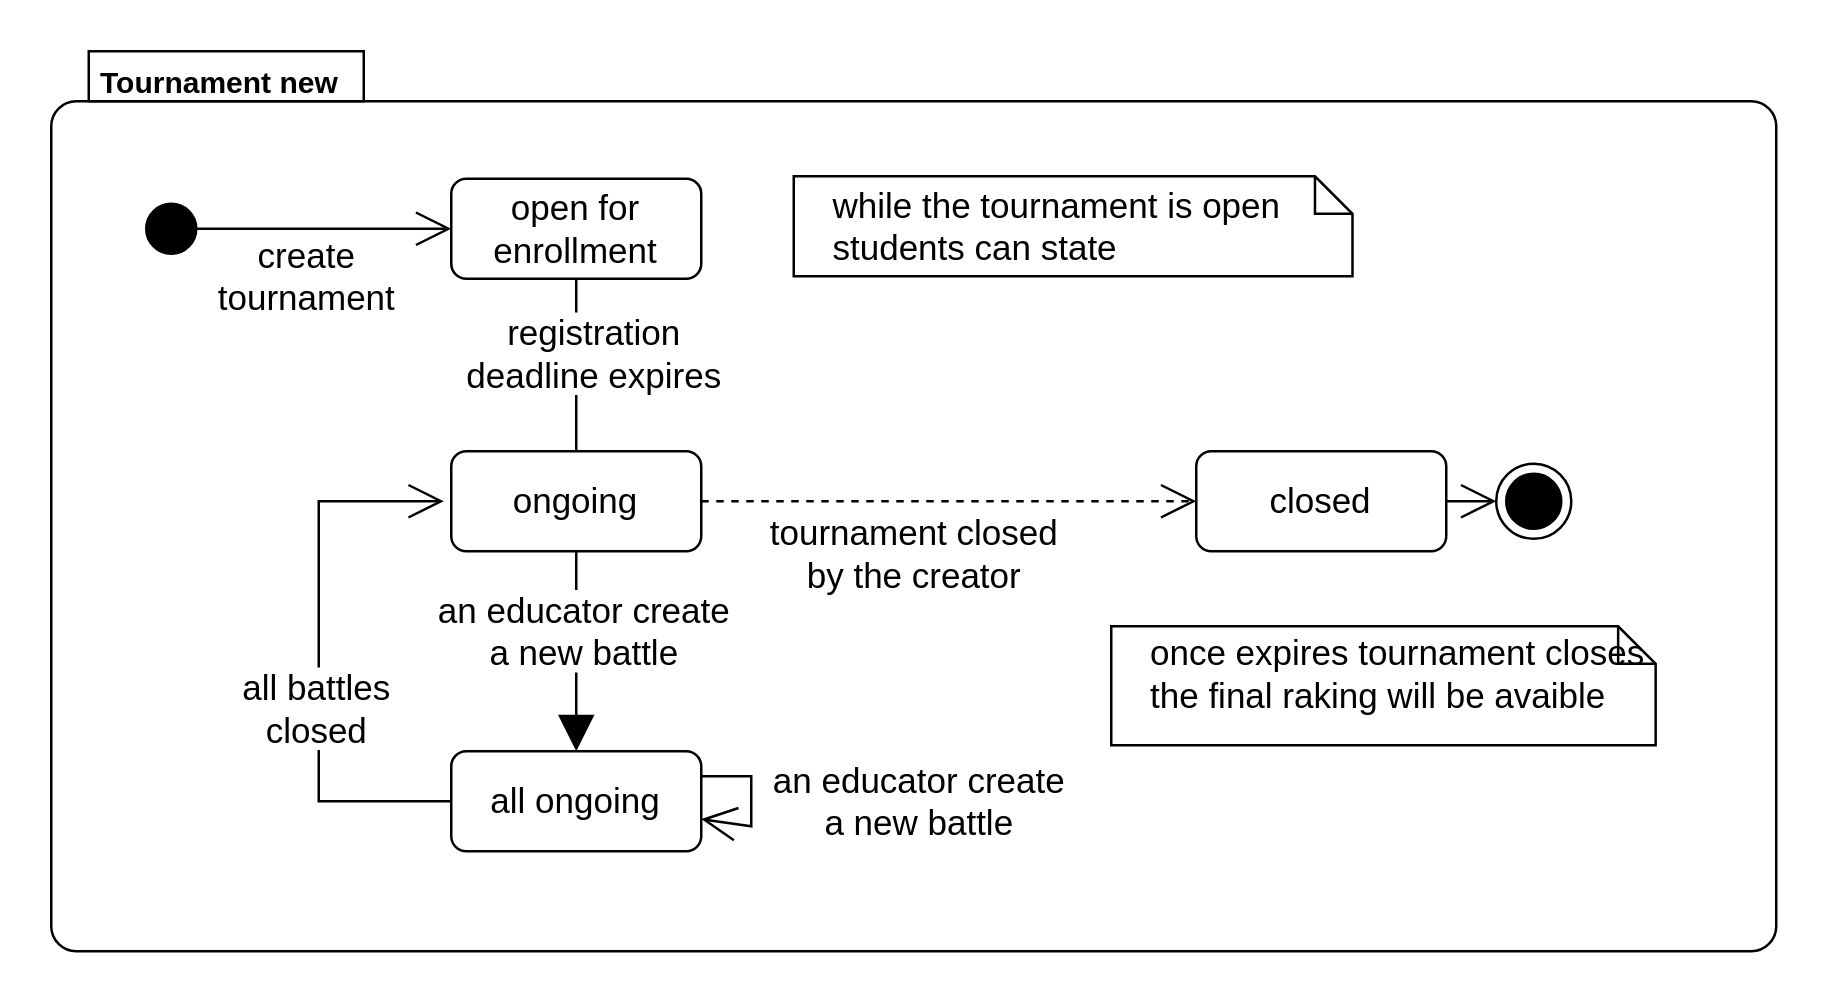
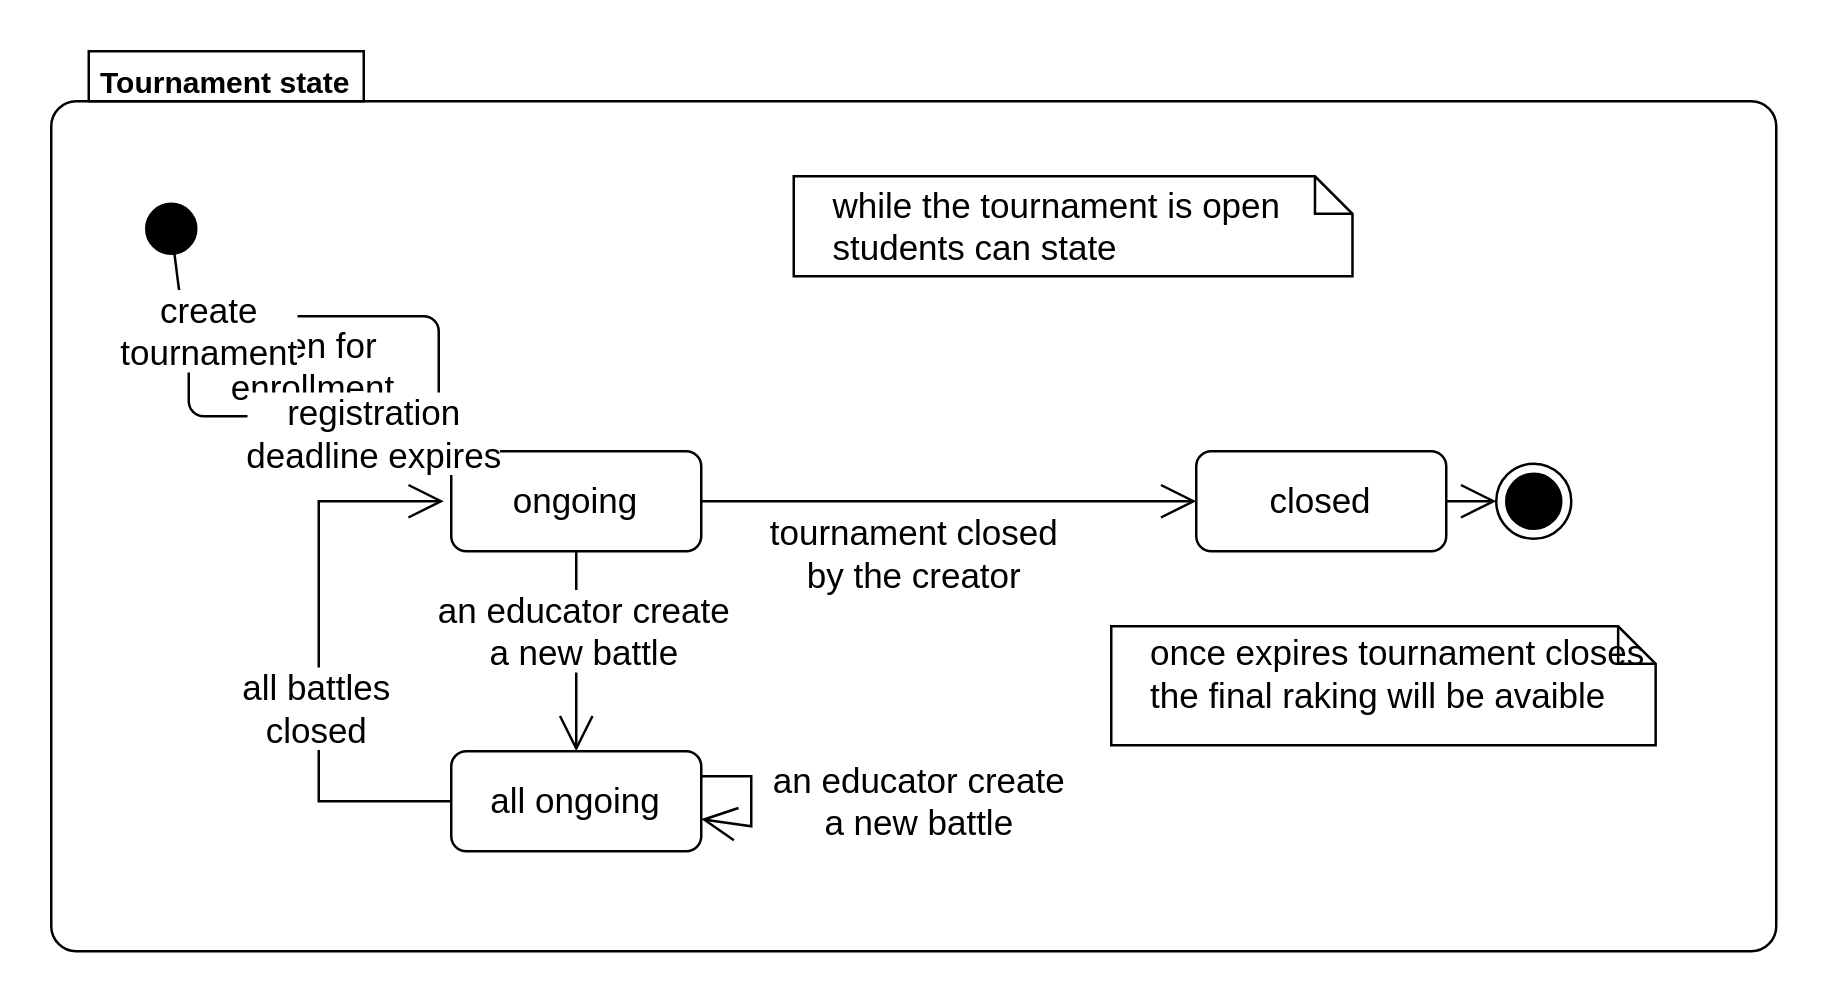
node "Tournament new": label "Tournament new" -> "Tournament state"
node "open for enrollment": moved (576, 229) -> (314, 366)
edge "ongoing" -> "closed": style dashed -> solid
edge "ongoing" -> "all ongoing": arrowhead block -> open
